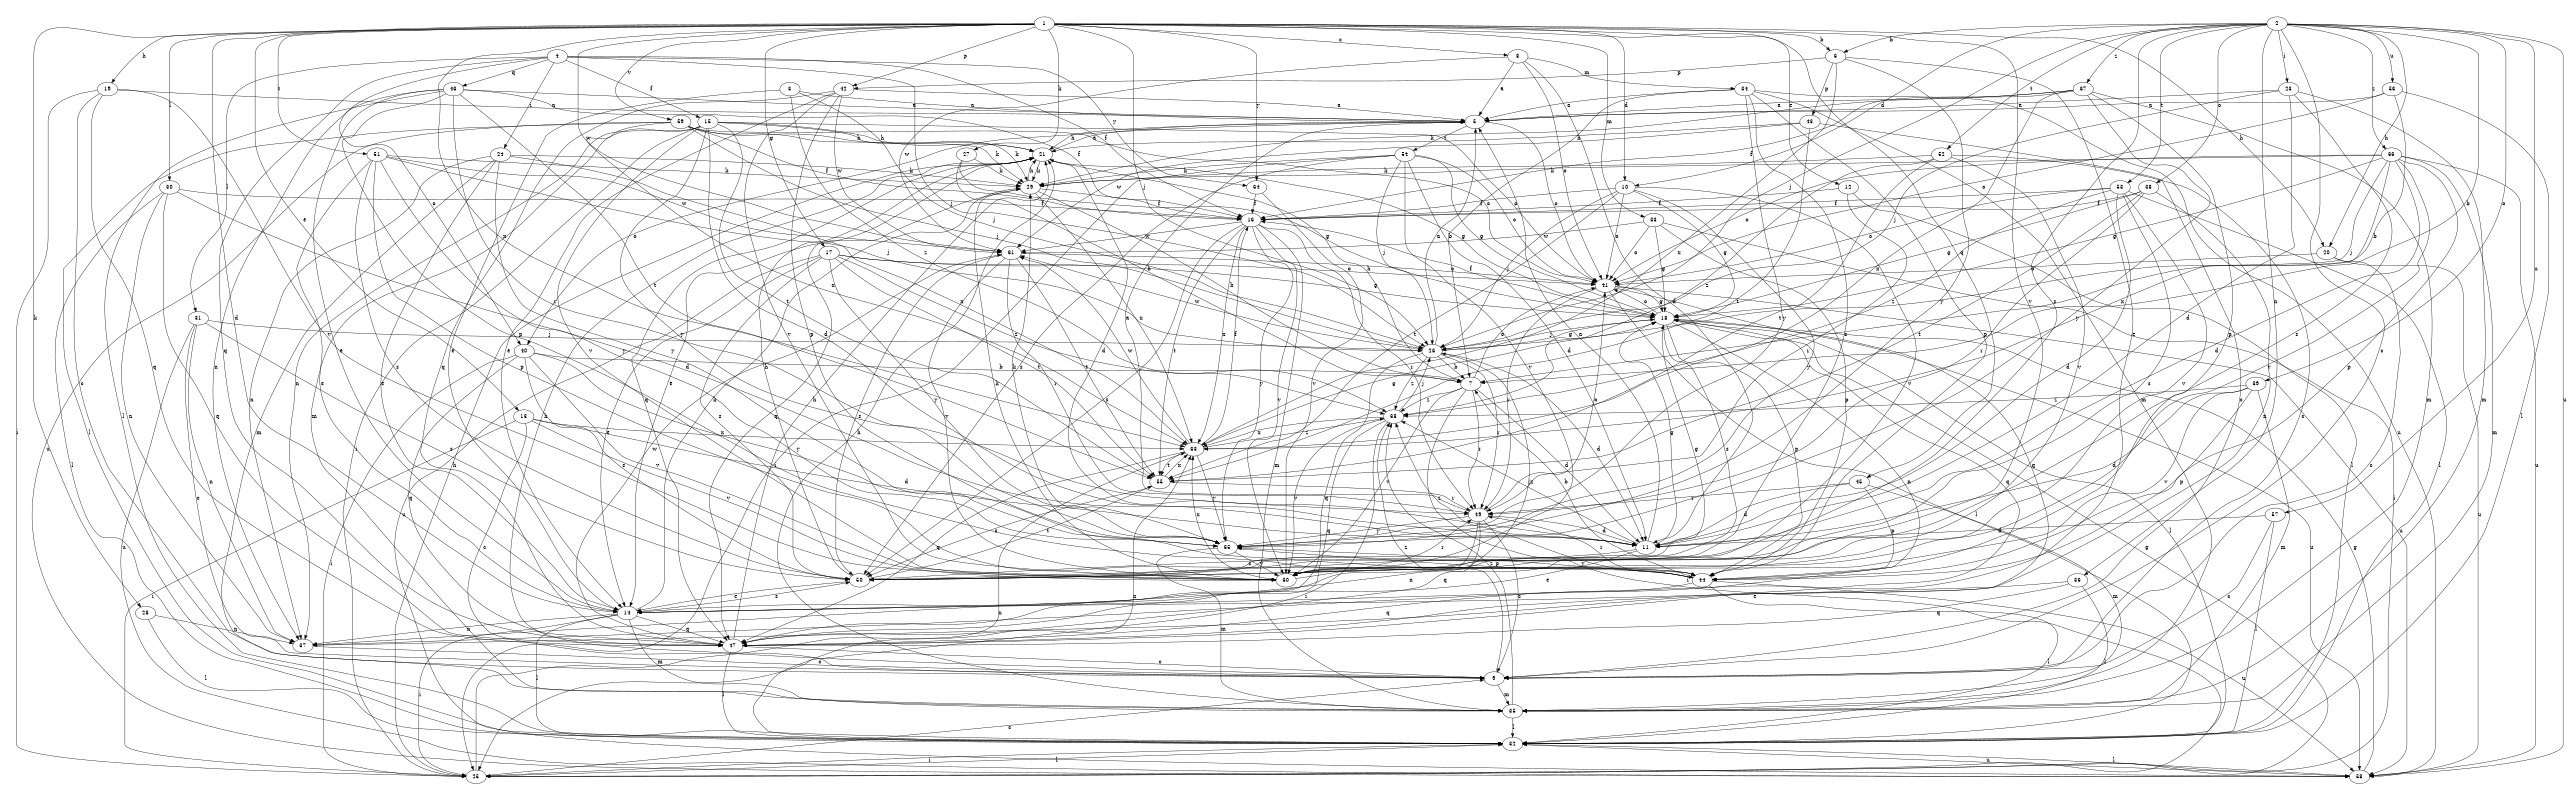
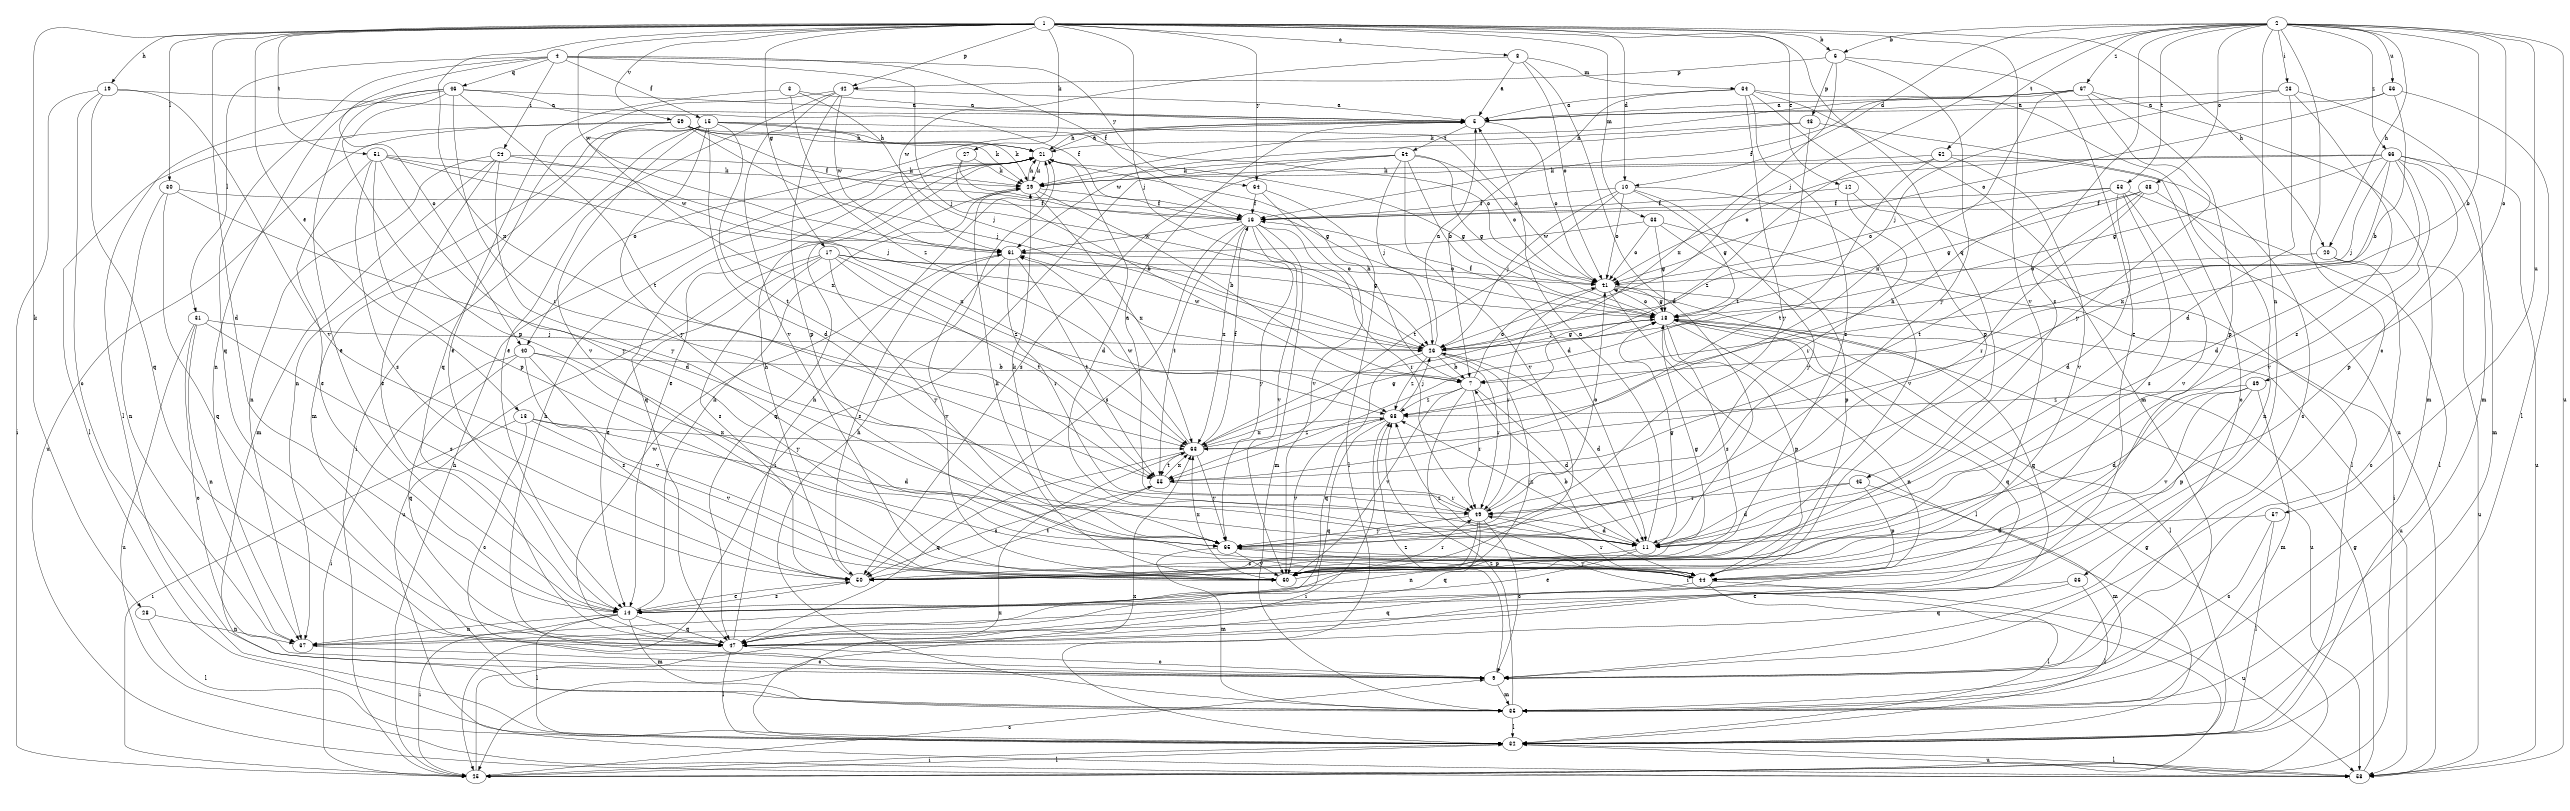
edge "53" -> "68": label "z" -> "h"
edge "30" -> "32": now "64" -> "32"
